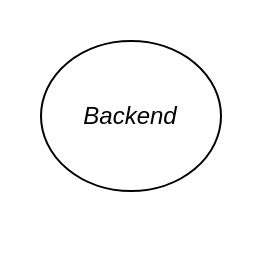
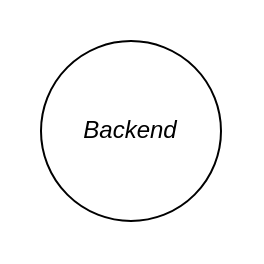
node "Backend": size 180x150 -> 180x180
